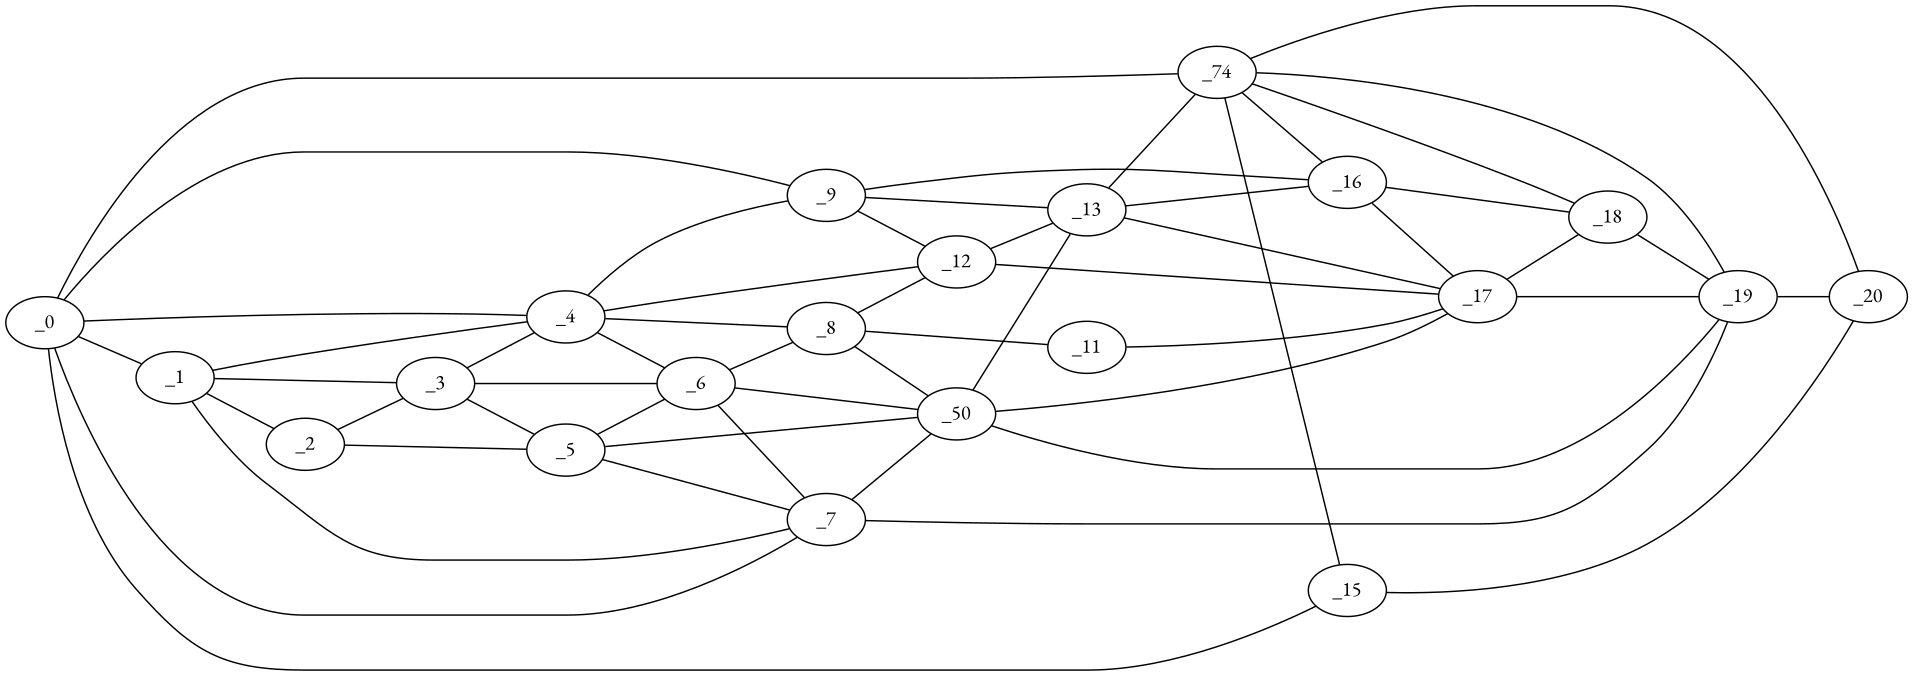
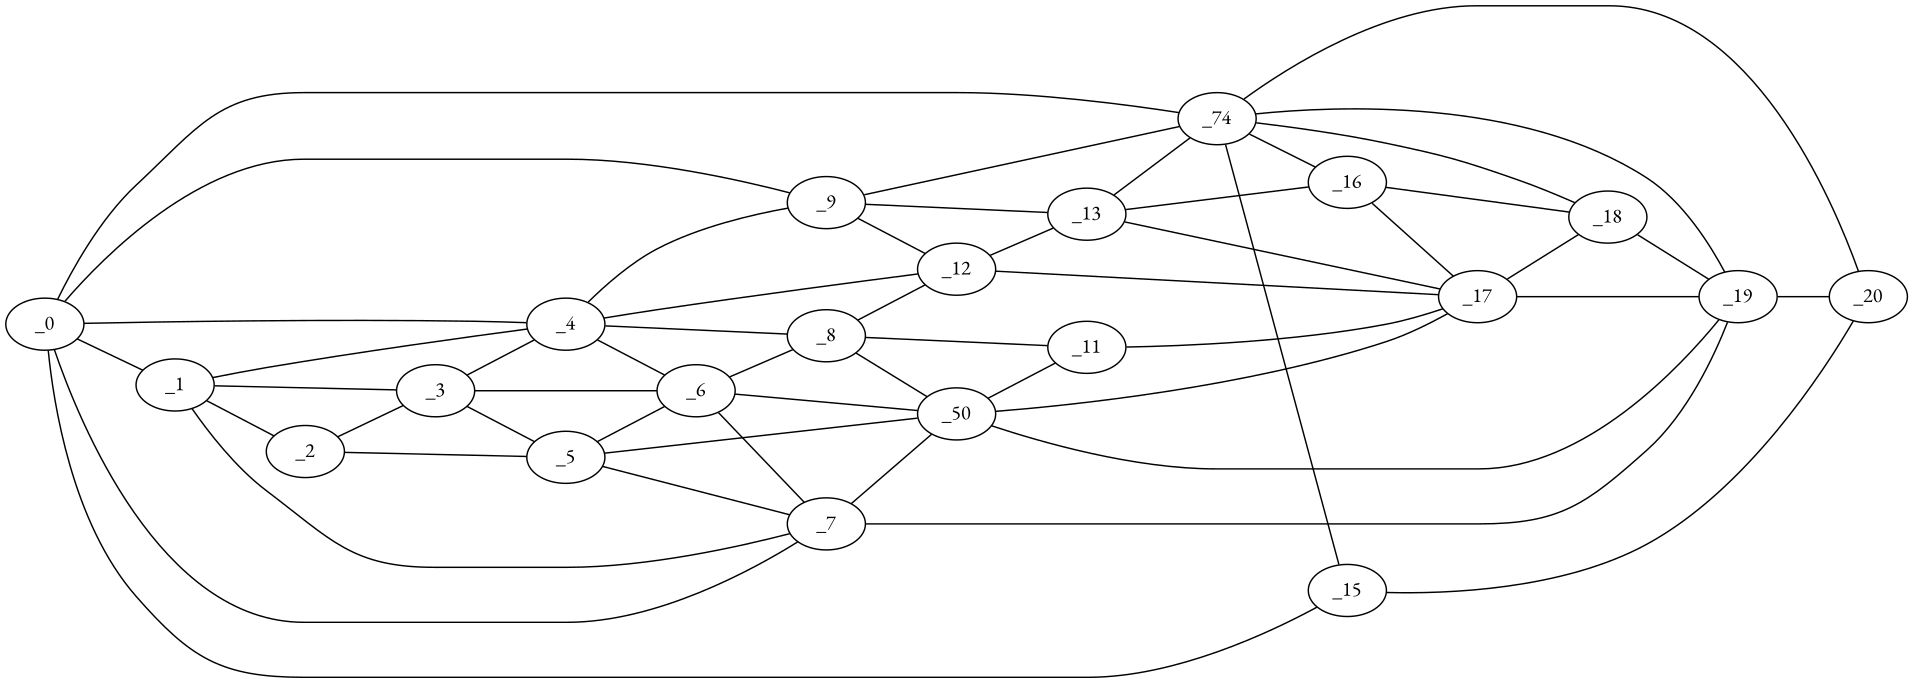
edge "_16" -- "_9": now "_74" -- "_9"
edge "_13" -- "_50": now "_11" -- "_50"
